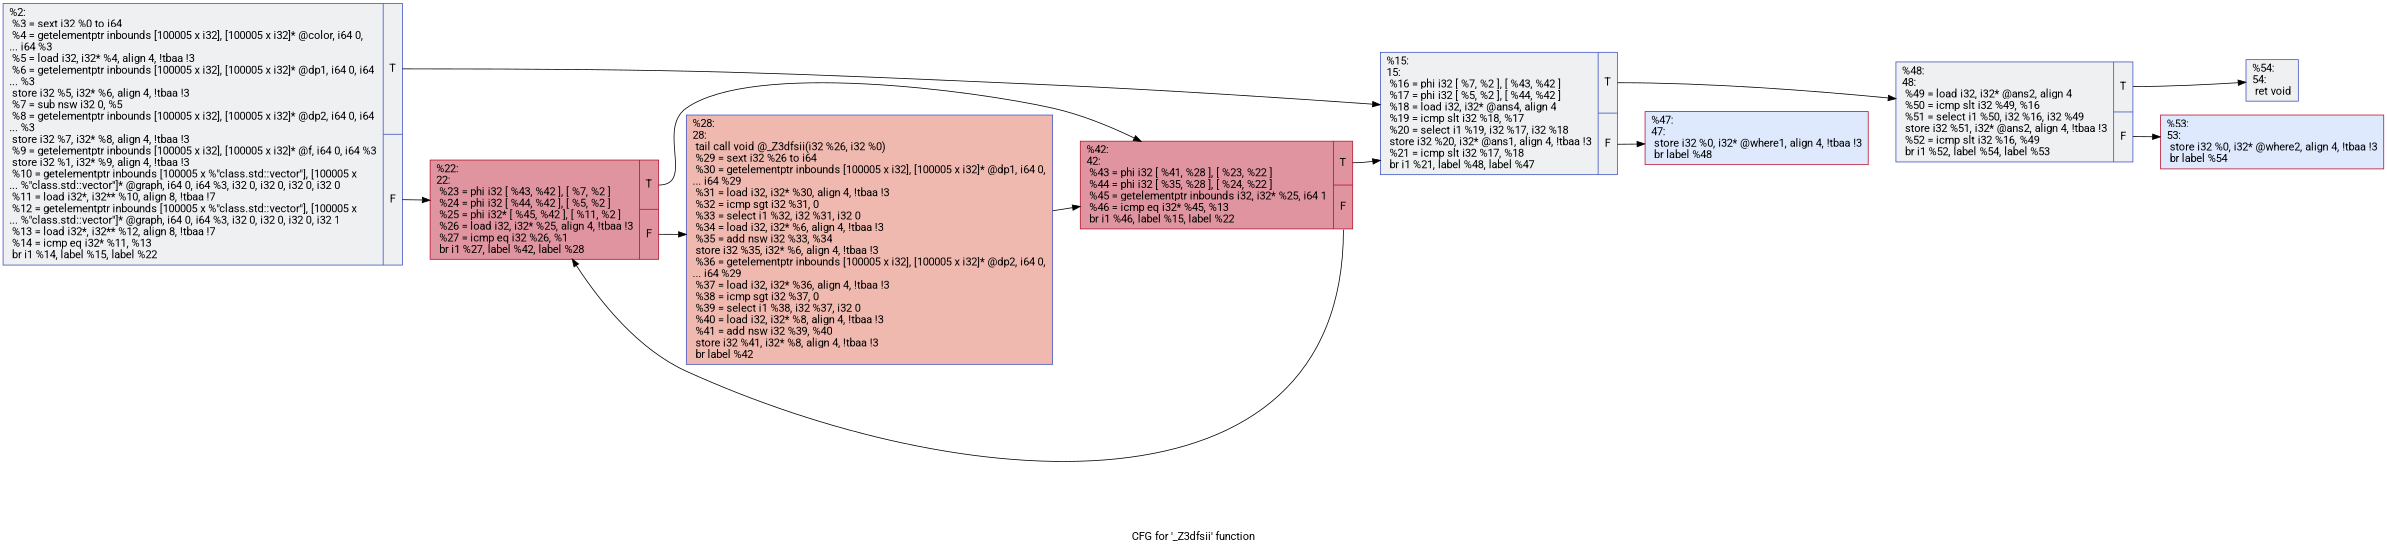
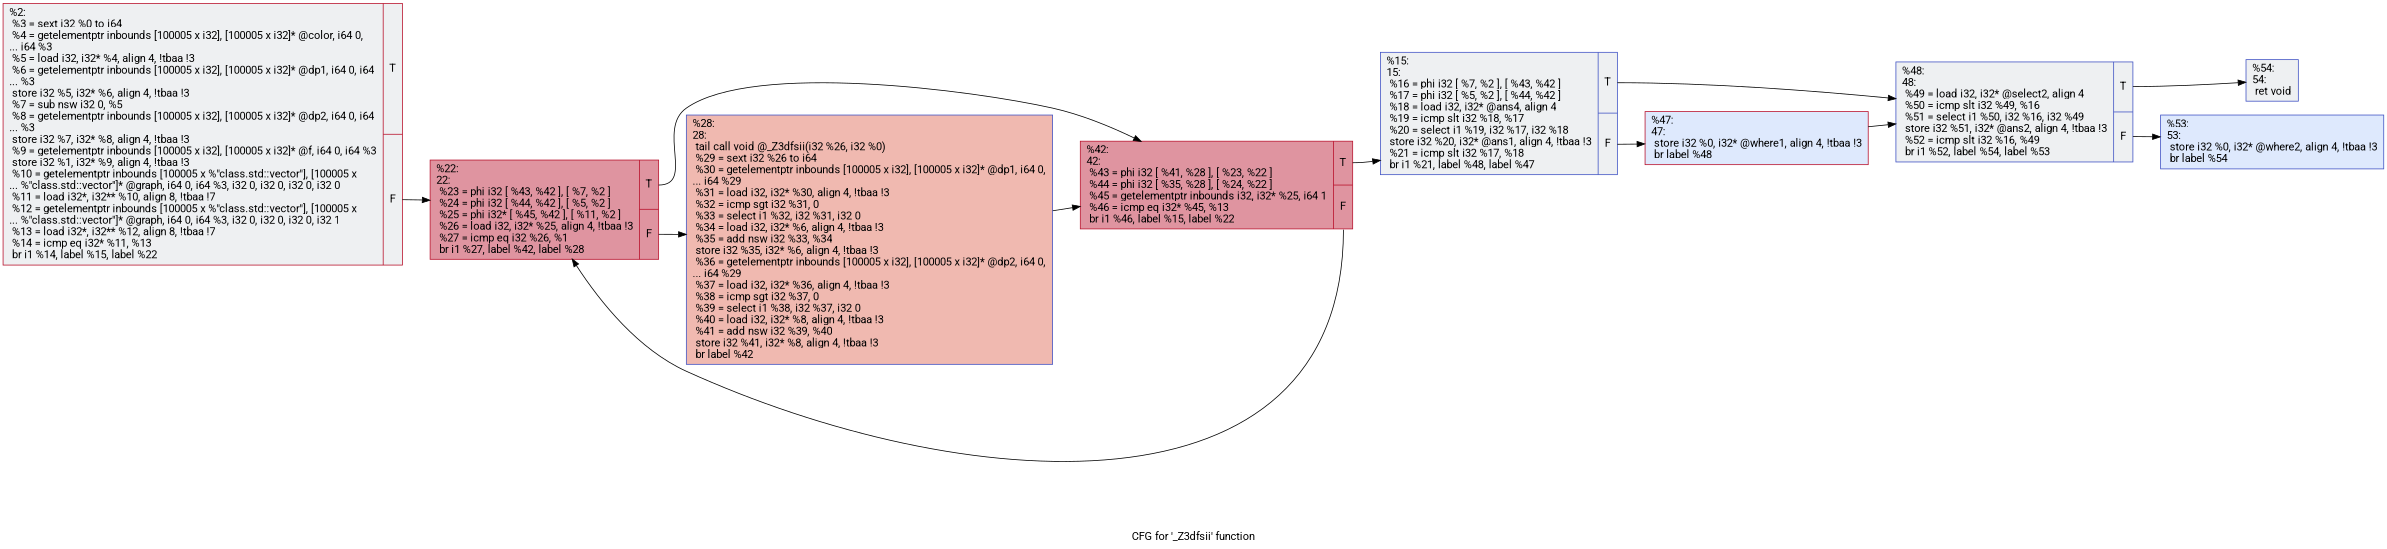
edge "%2:" -> "%15:": removed
node "%48:": text "%49 = load i32, i32* @ans2, align 4" -> "%49 = load i32, i32* @select2, align 4"
edge "%47:" -> "%48:": added
node "%2:": color #3d50c3ff -> #b70d28ff
node "%53:": color #b70d28ff -> #3d50c3ff
